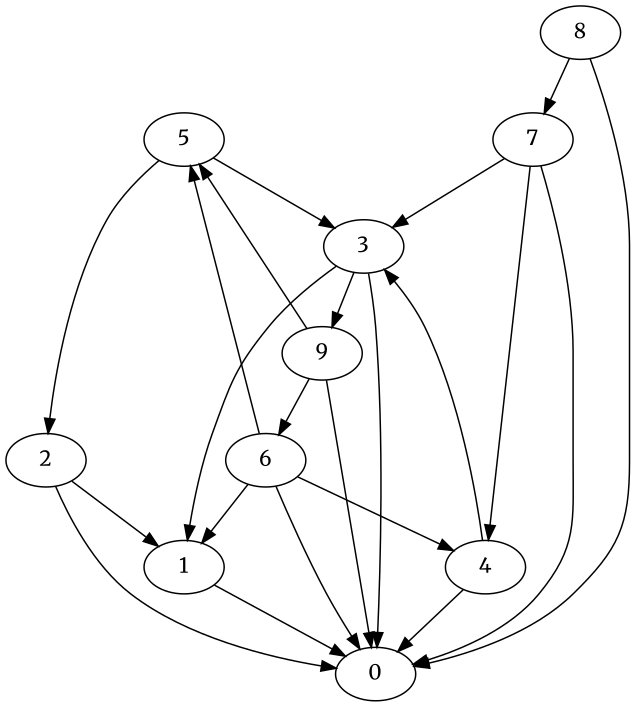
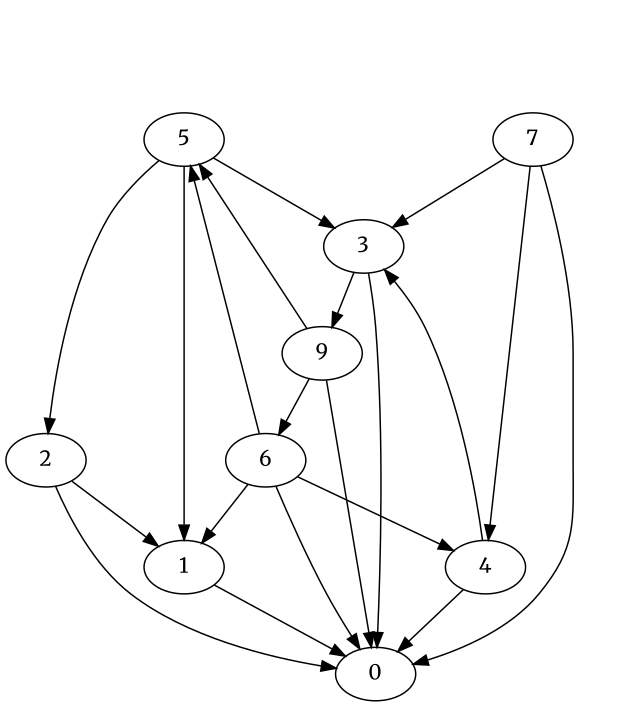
node "8": removed
edge "3" -> "1": now "5" -> "1"
